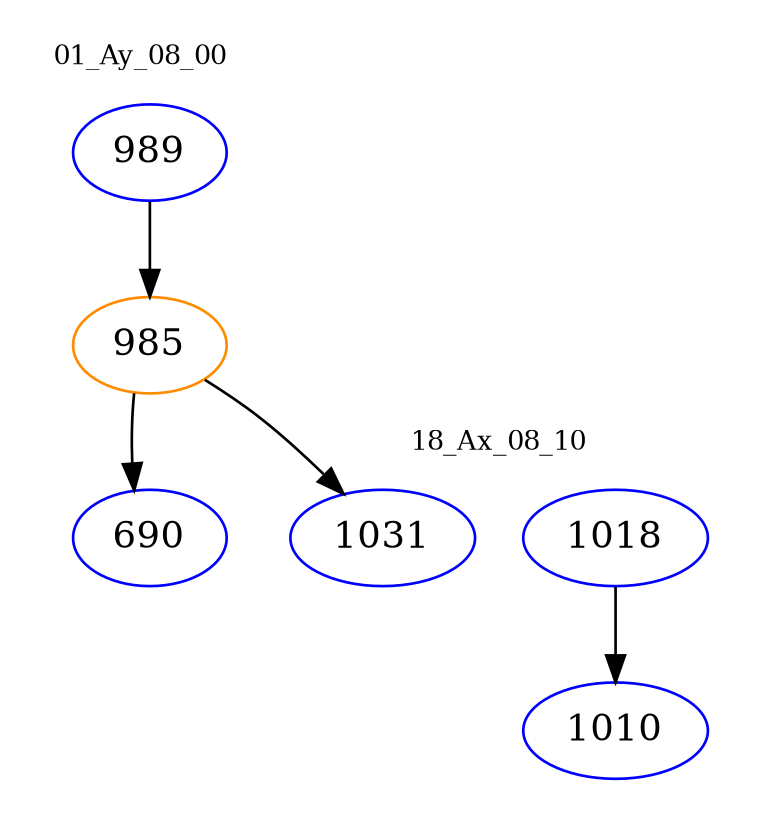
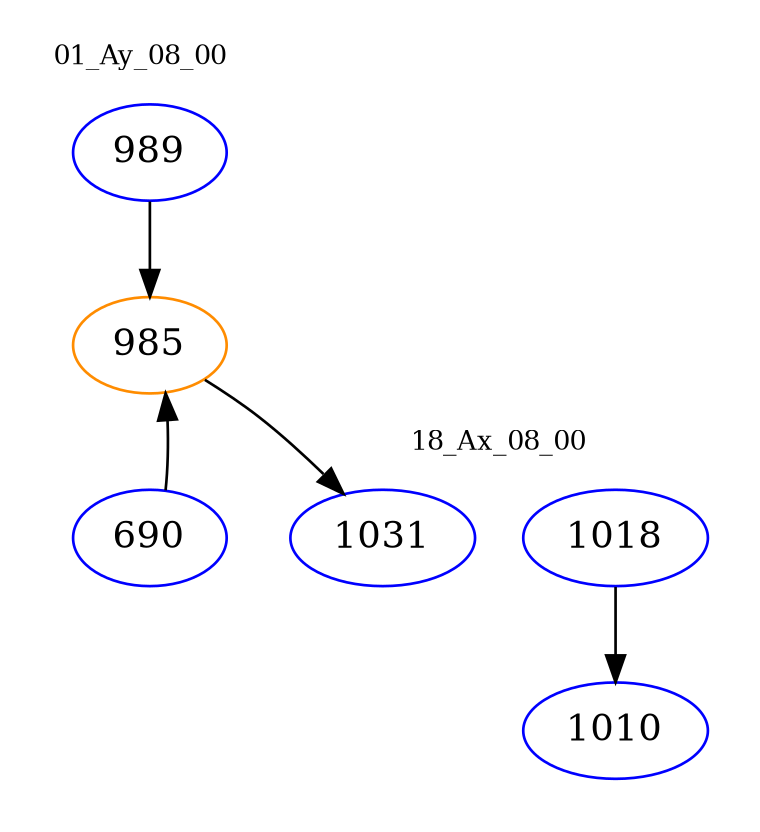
edge "985" -> "690": reversed
cluster "18_Ax_08_10": label "18_Ax_08_10" -> "18_Ax_08_00"
